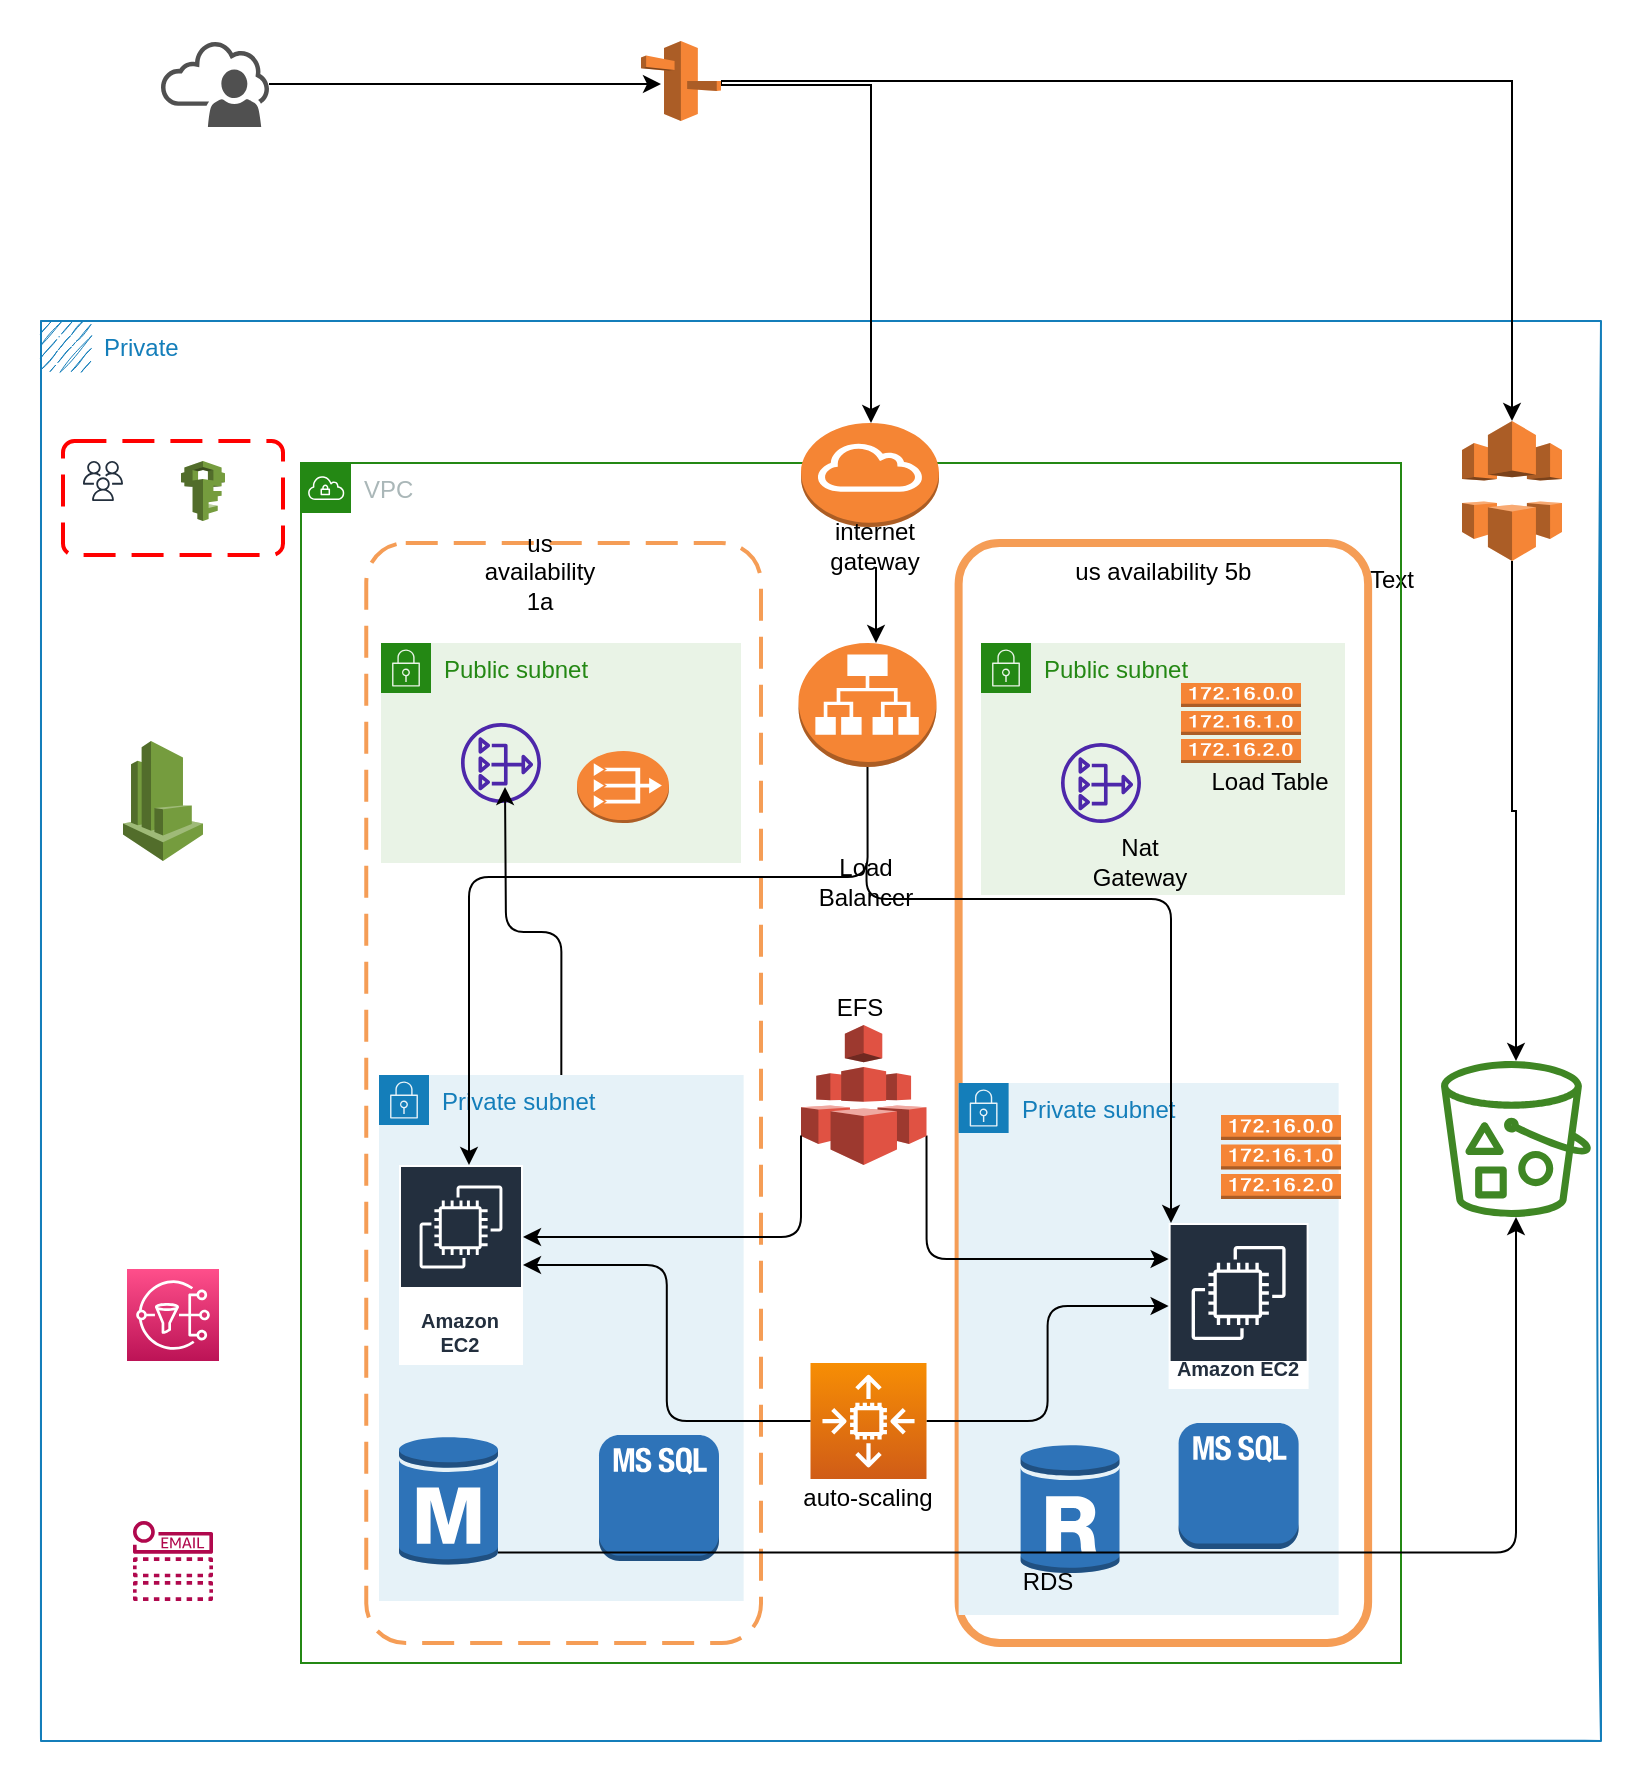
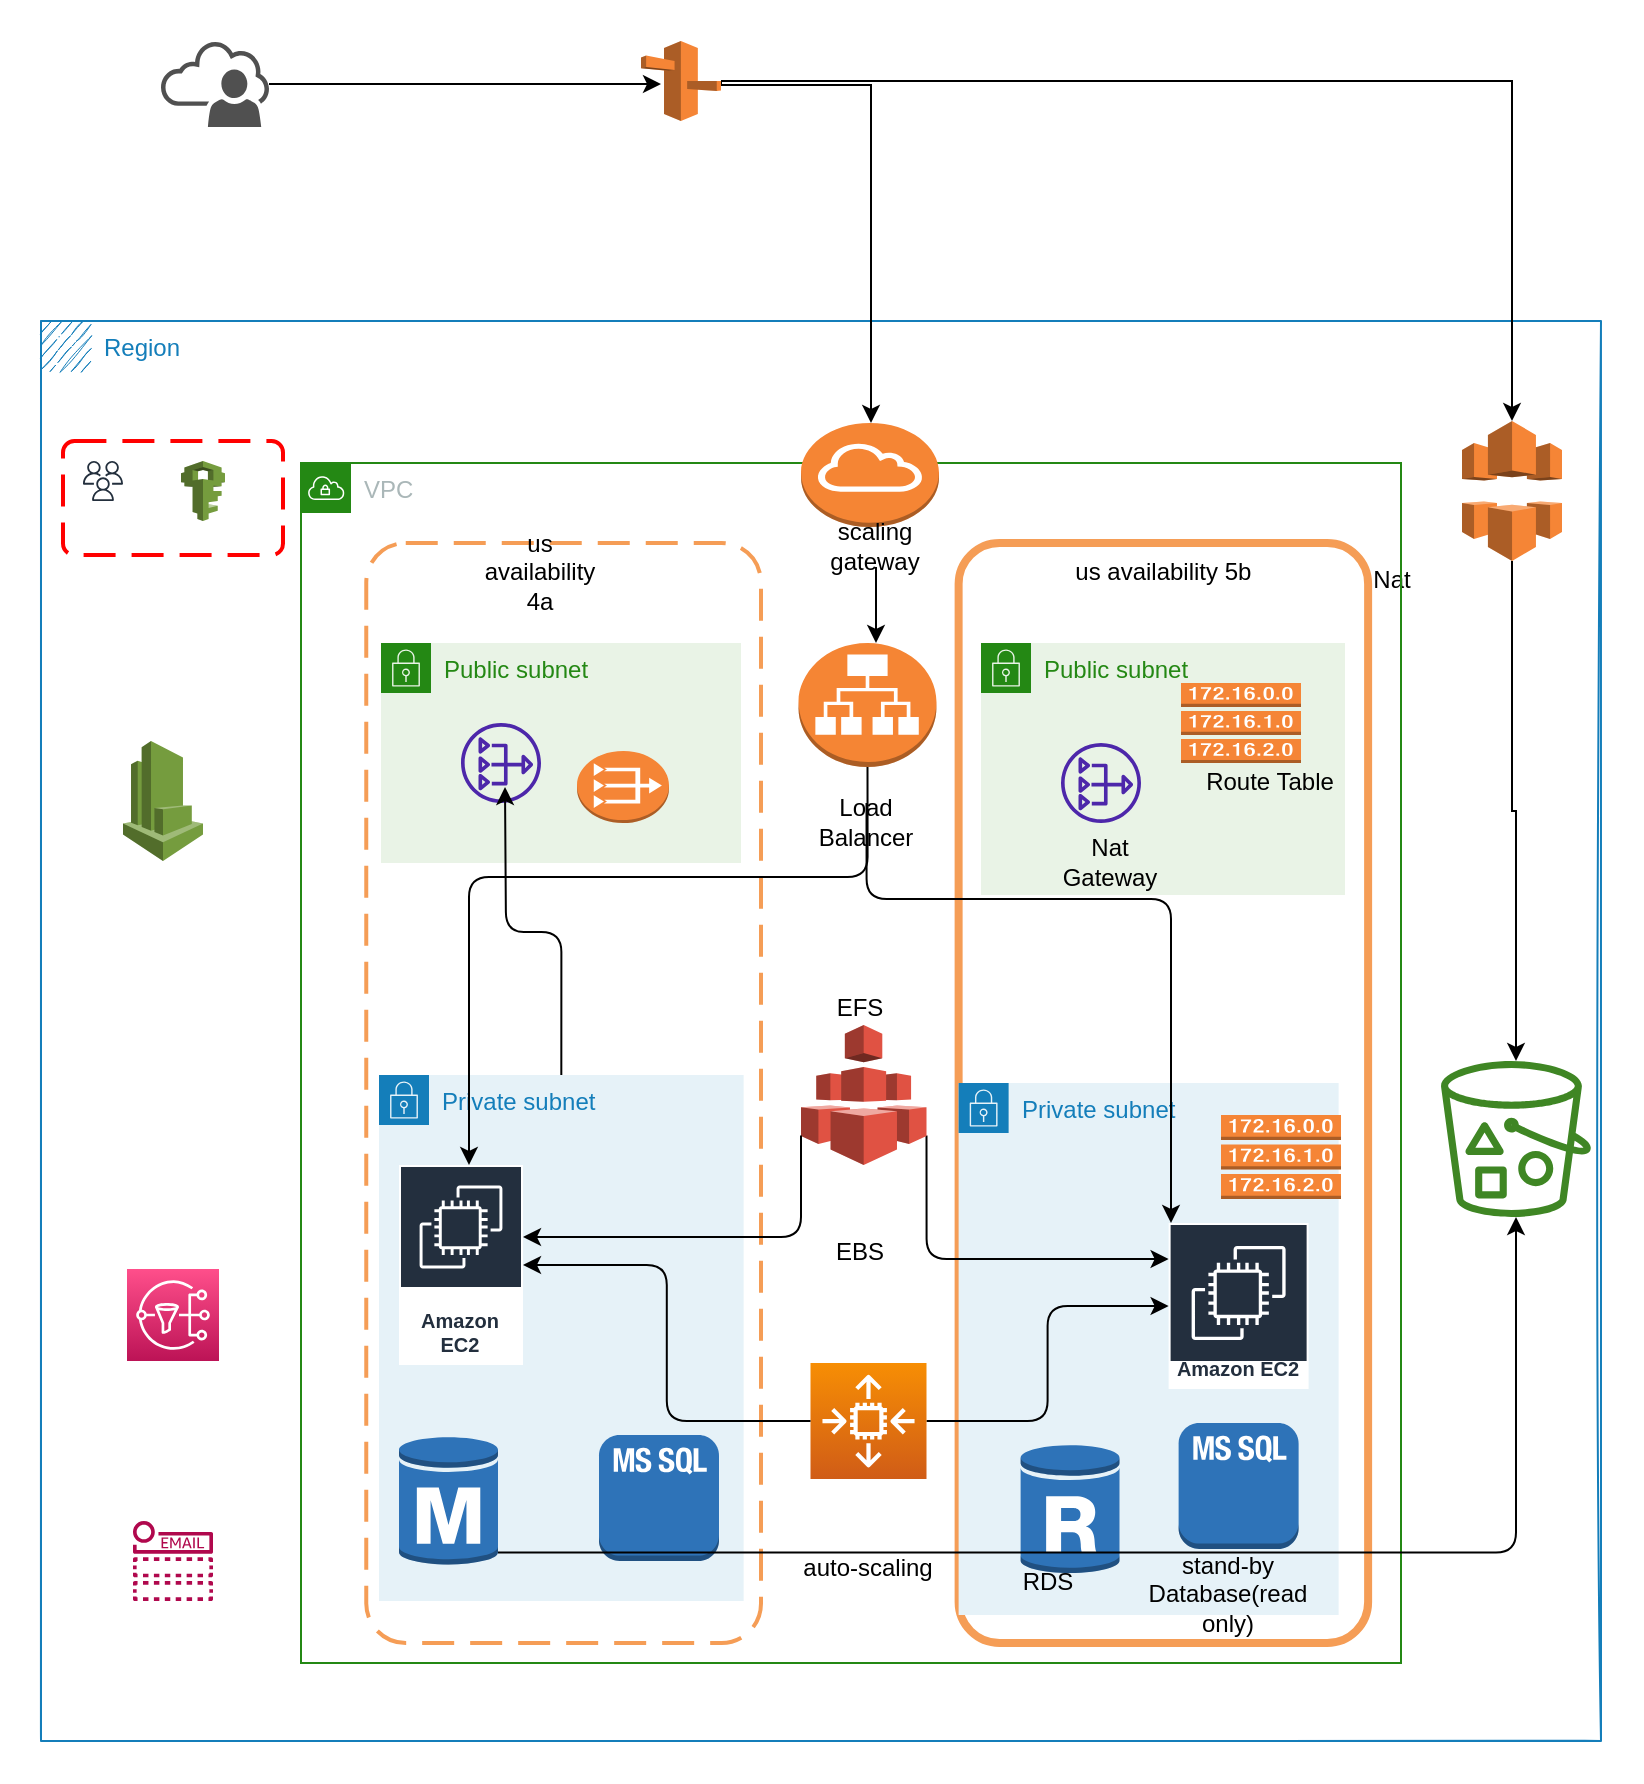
node "Private": label "Private" -> "Region"
node "internet gateway": label "internet gateway" -> "scaling gateway"
node "us availability 1a": label "us availability 1a" -> "us availability 4a"
node "Text": label "Text" -> "Nat"
node "Load Table": label "Load Table" -> "Route Table"
node "Nat Gateway": moved (1141, 863) -> (1111, 863)
node "Load Balancer": moved (867, 883) -> (867, 823)
node "EBS": added
node "auto-scaling": moved (869, 1499) -> (869, 1569)
node "stand-by Database(read only)": added
